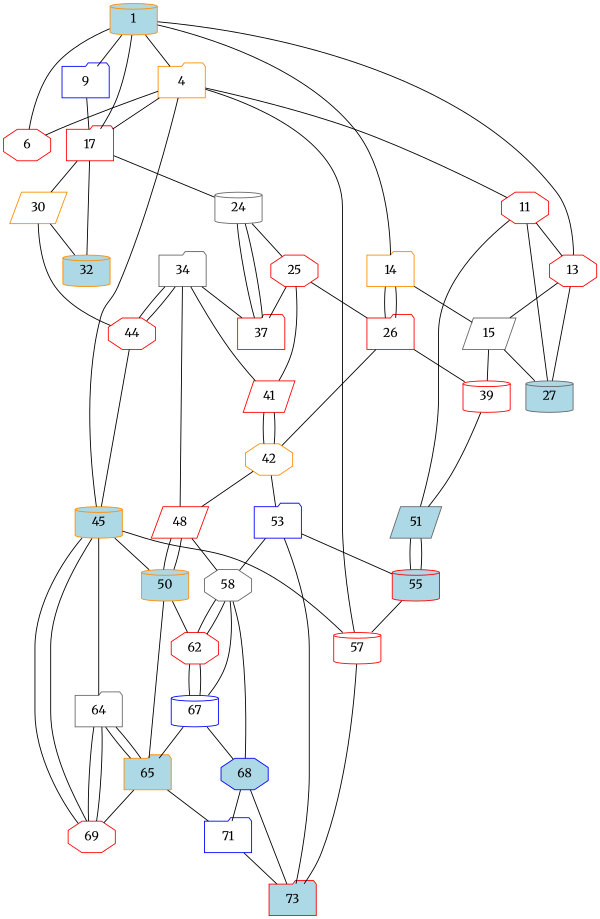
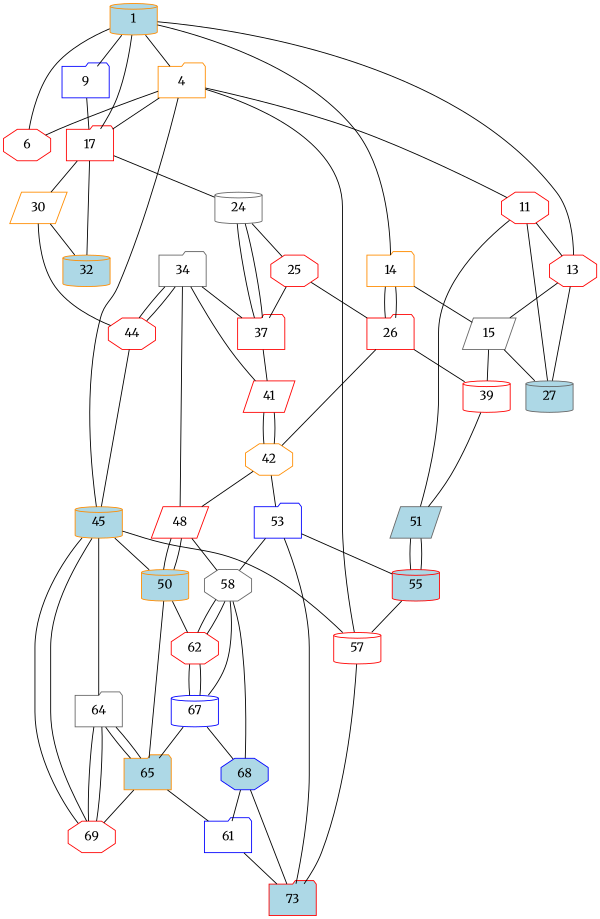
edge "25" -- "41": now "37" -- "41"
node "71": label "71" -> "61"
